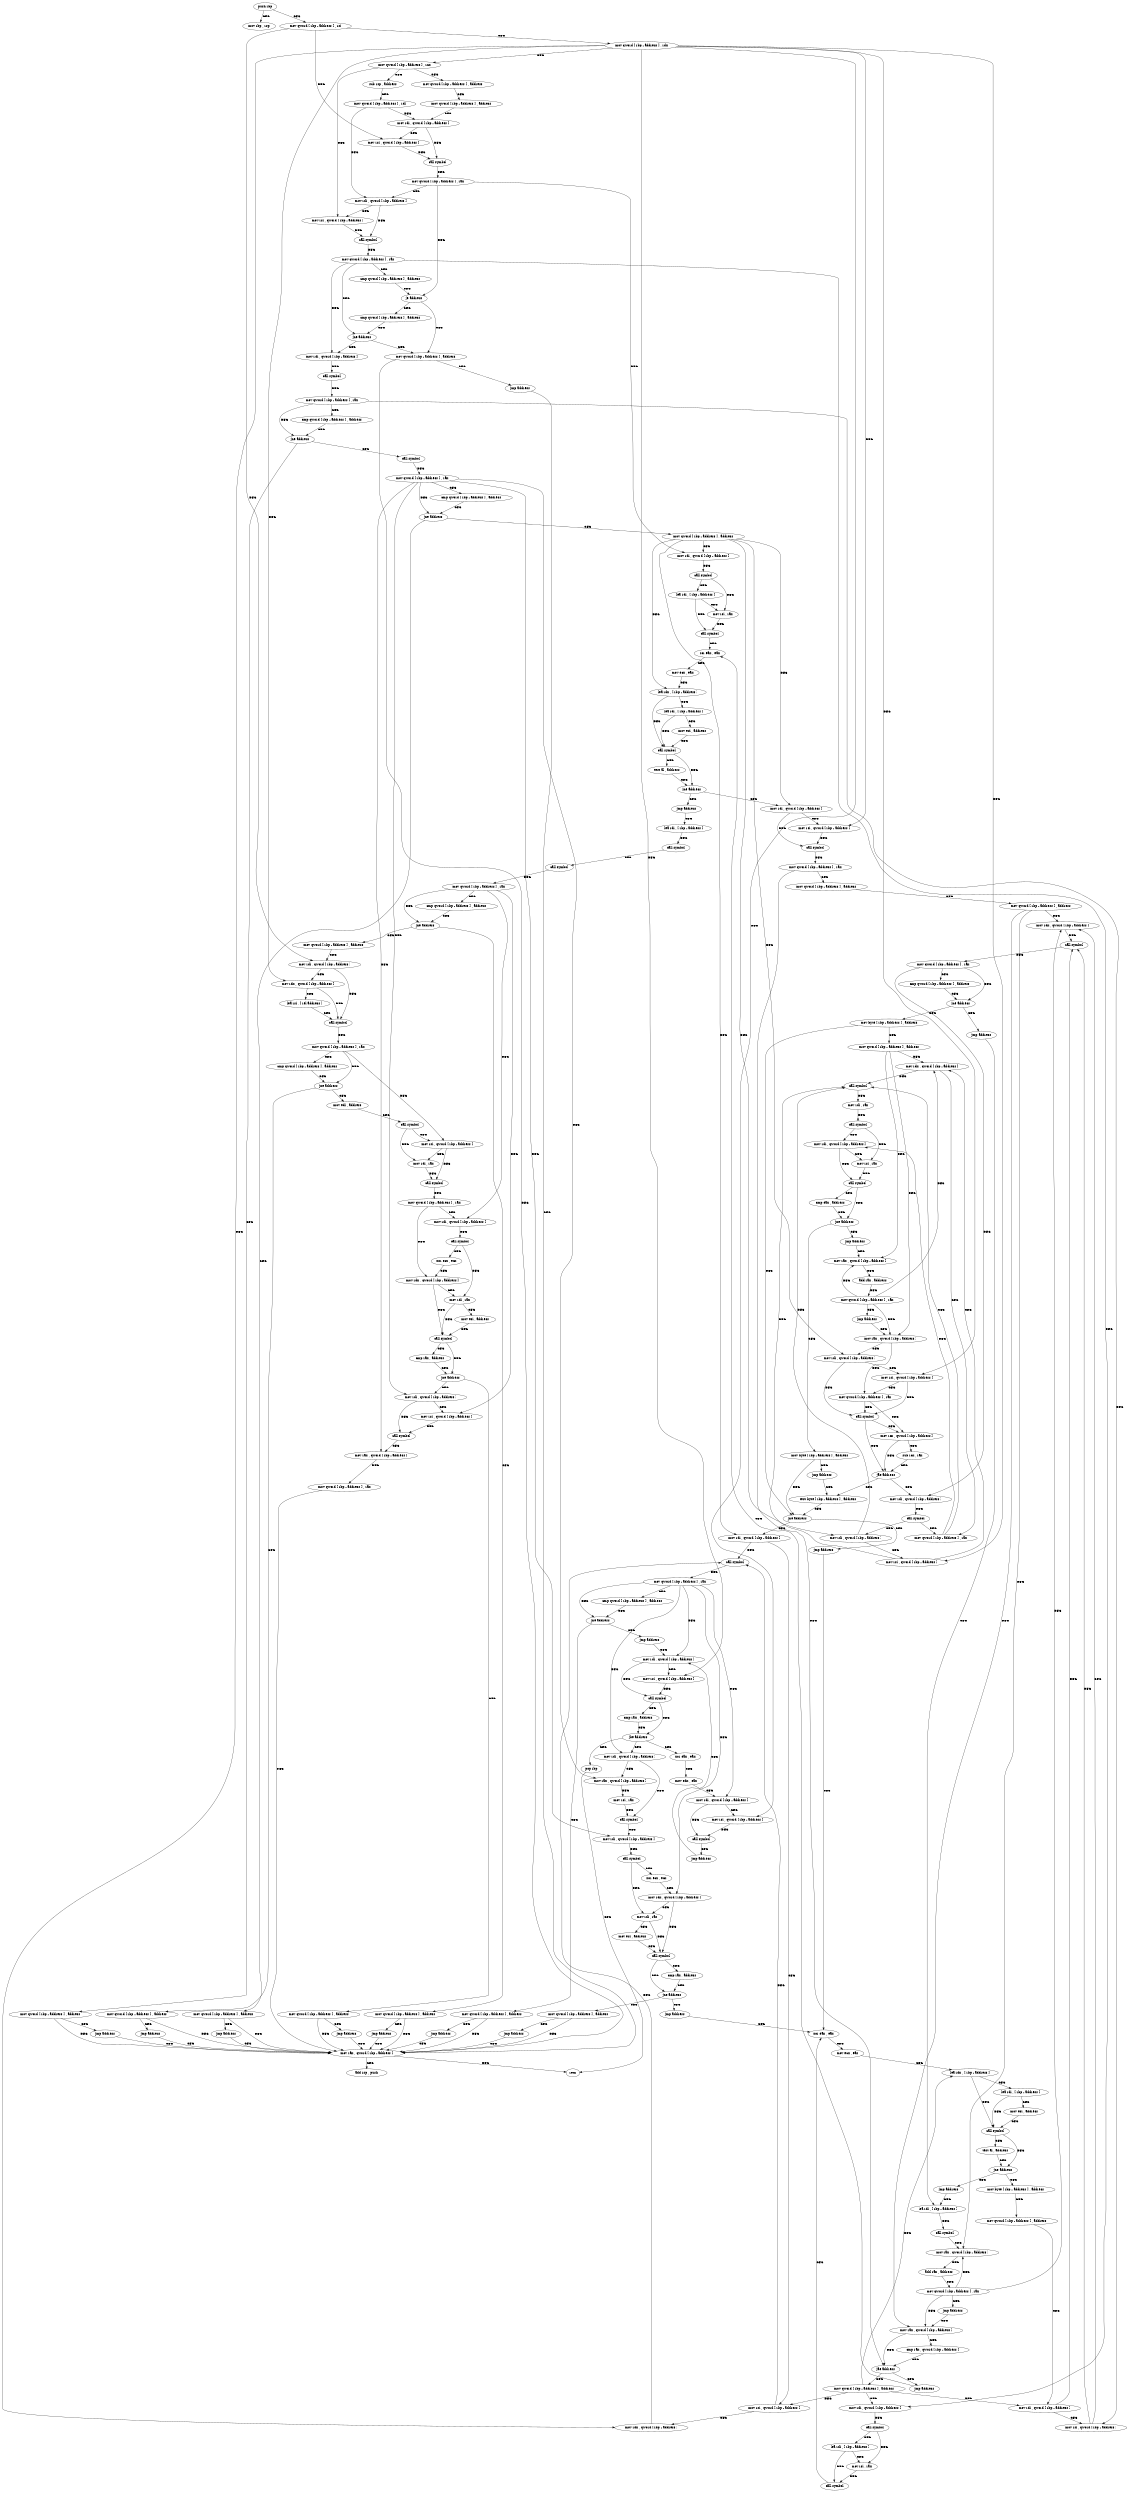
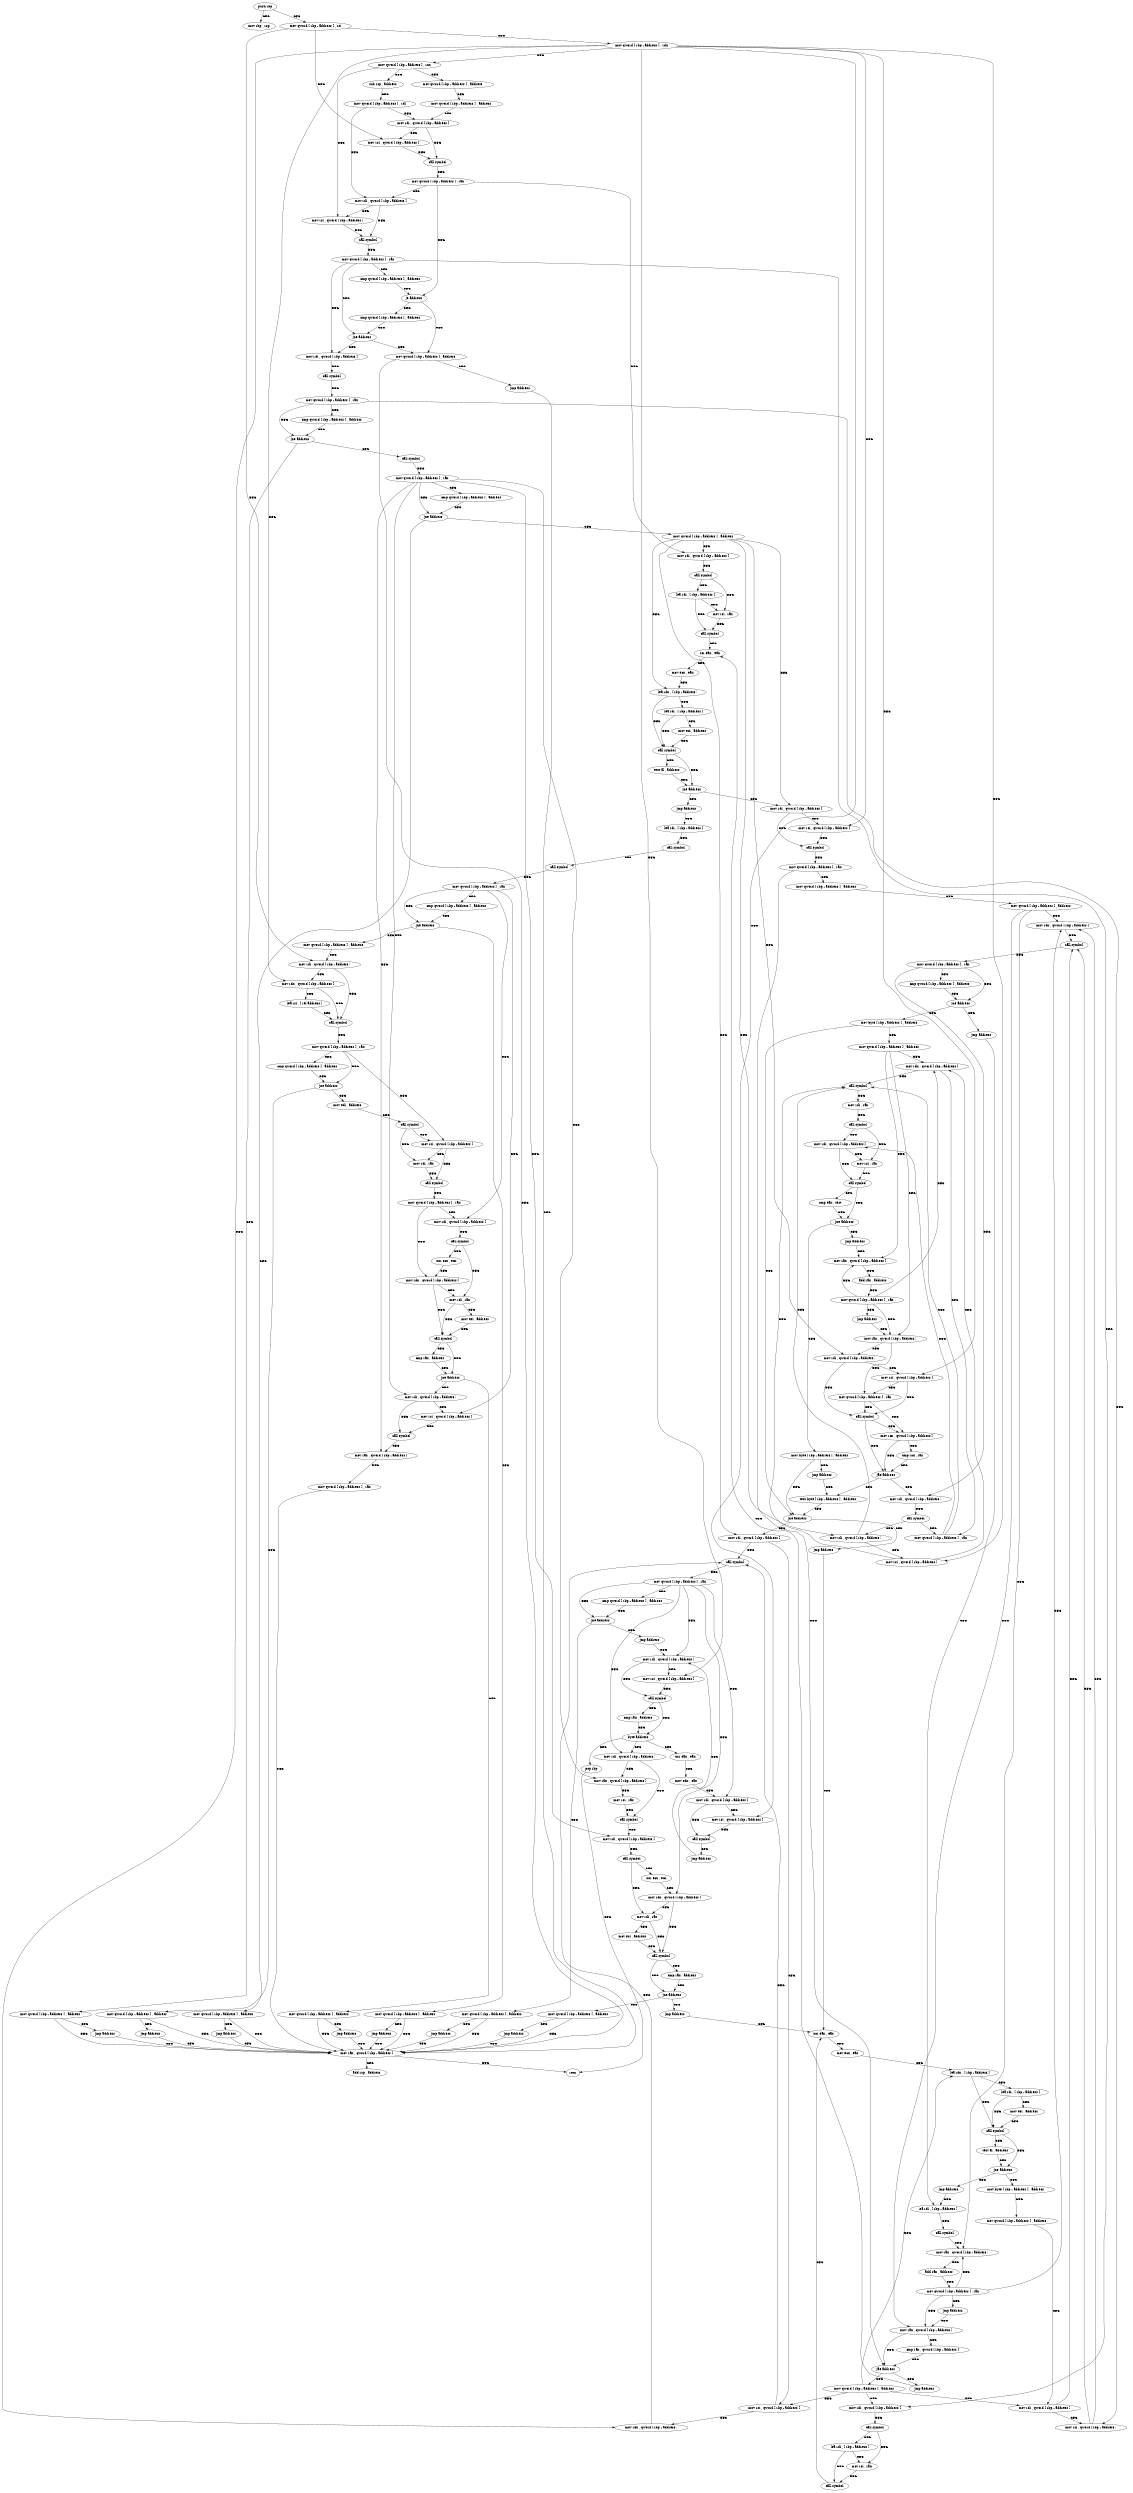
node "cmp eax , address": label "cmp eax , address" -> "cmp eax , test"
node "sub rcx , rax": label "sub rcx , rax" -> "cmp rcx , rax"
node "jbe address": label "jbe address" -> "byte address"
node "add rsp , push": label "add rsp , push" -> "add rsp , address"
